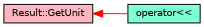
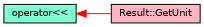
edge "operator<<" -> "Result::GetUnit": reversed
